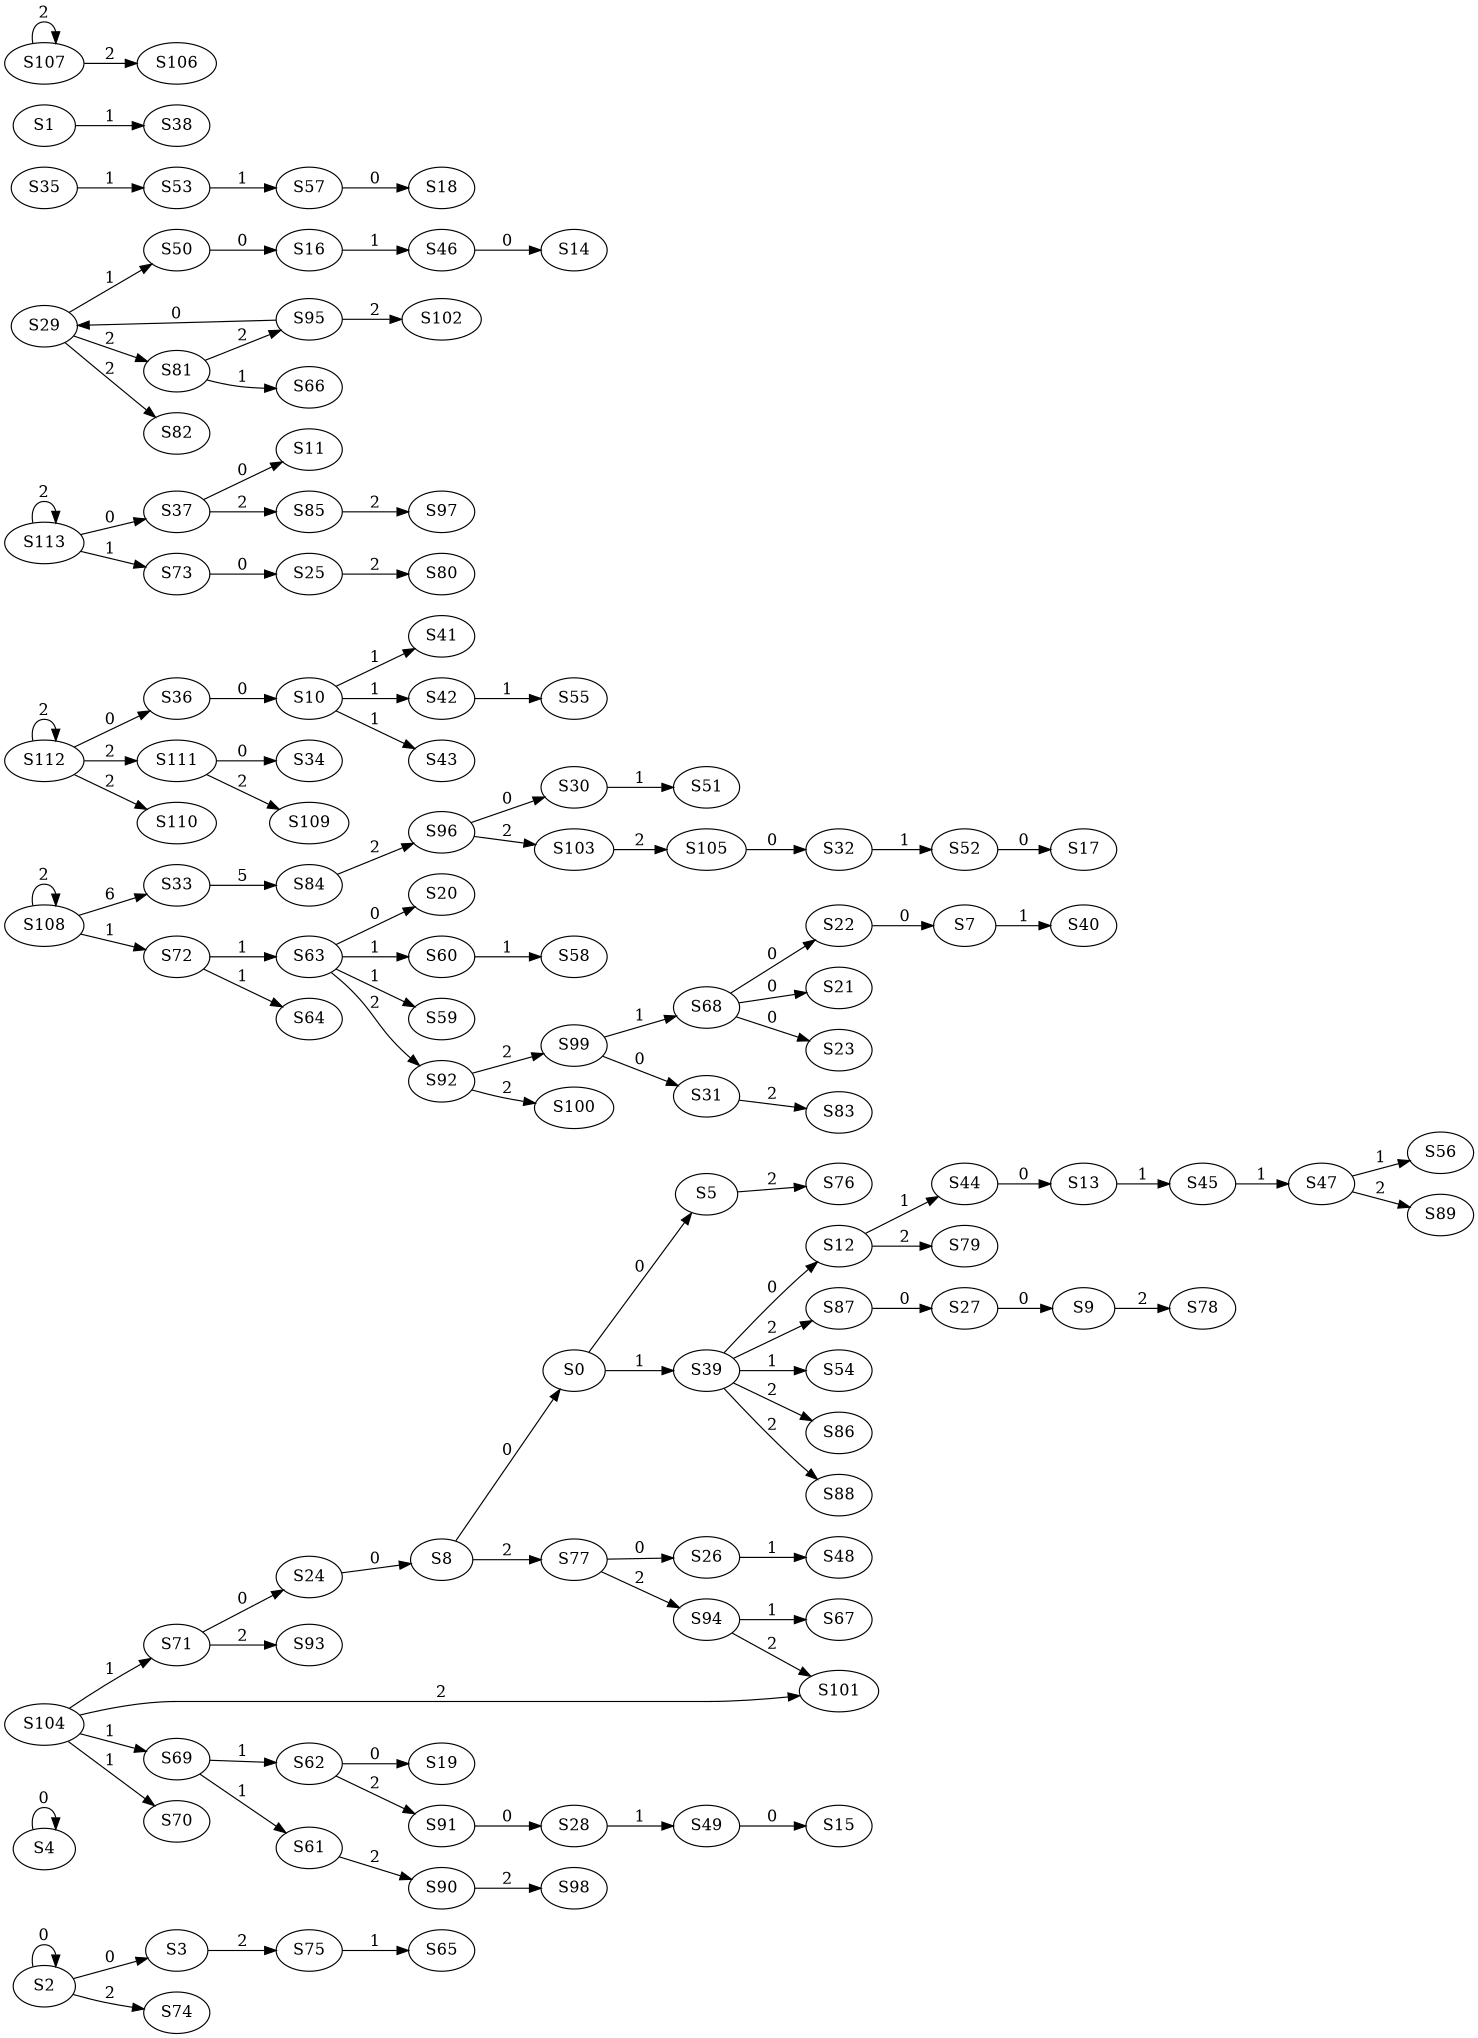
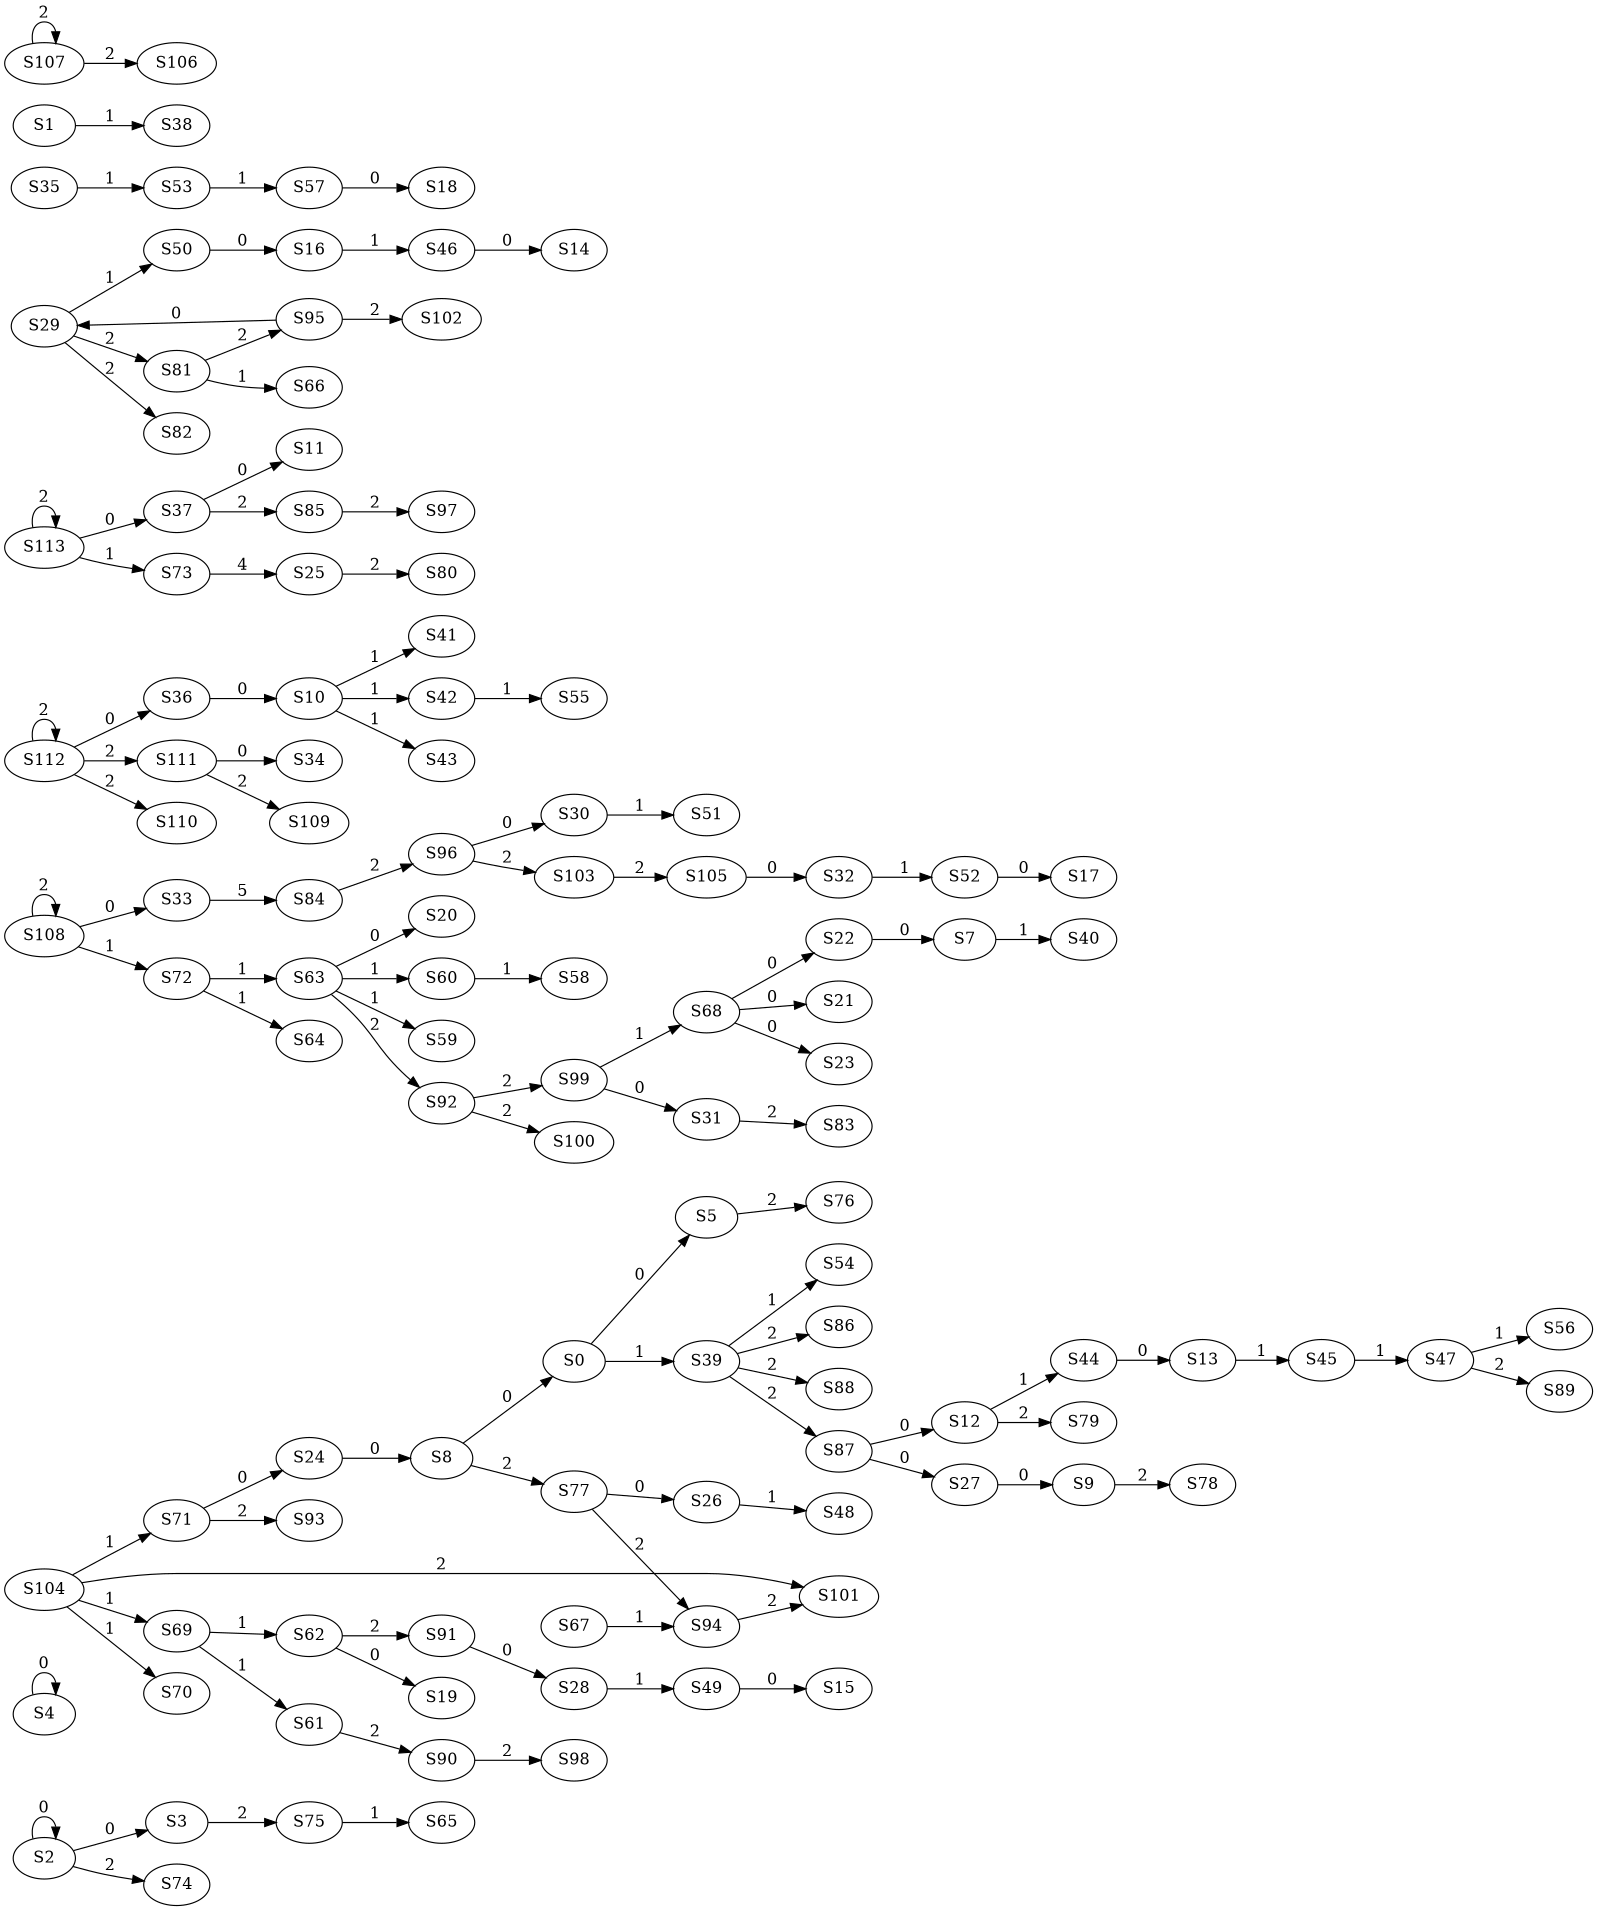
edge "S73" -> "S25": label "0" -> "4"
edge "S108" -> "S33": label "6" -> "0"
edge "S39" -> "S12": now "S87" -> "S12"
edge "S94" -> "S67": reversed
